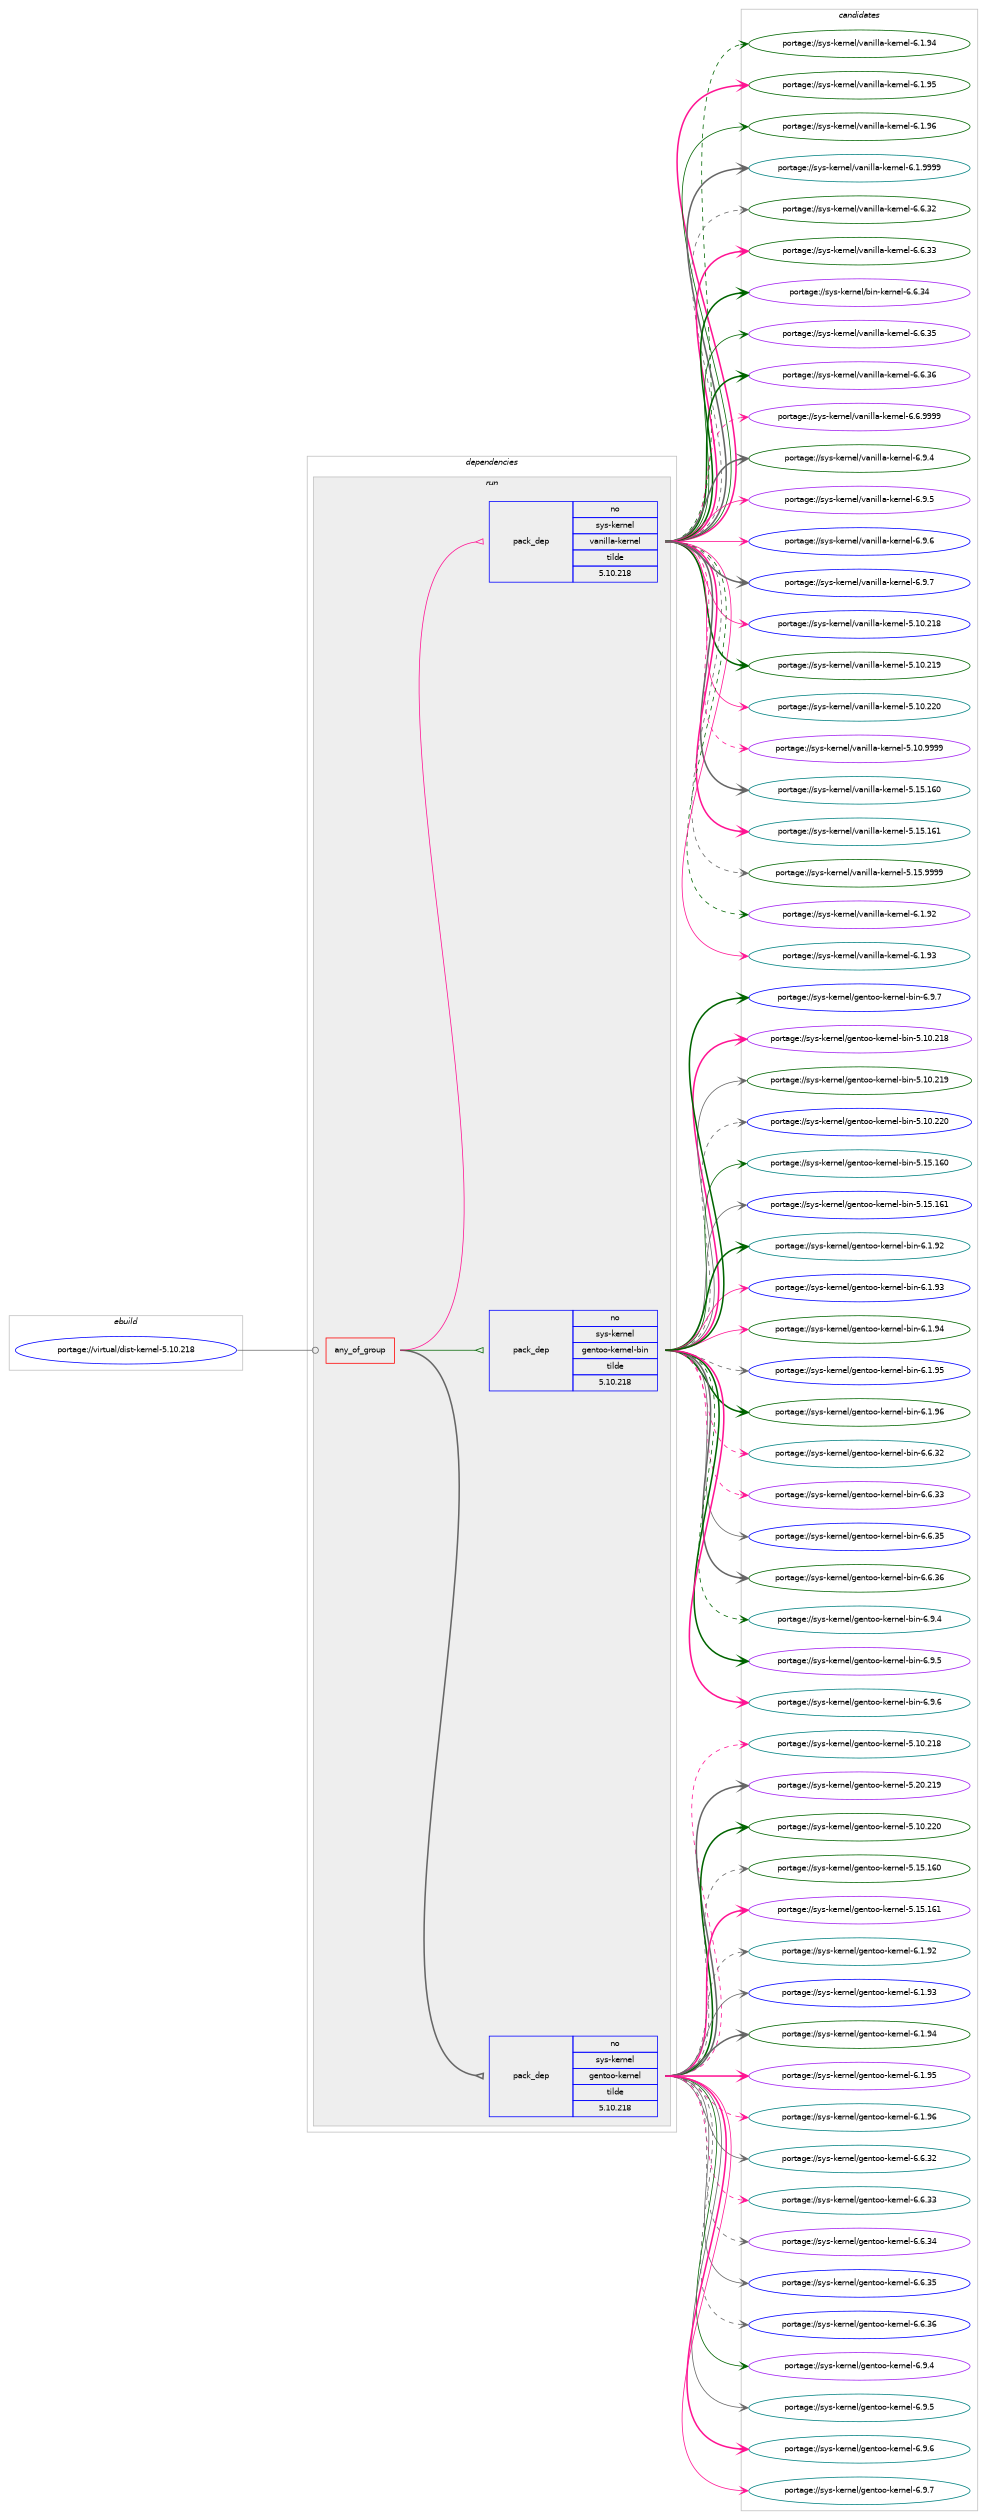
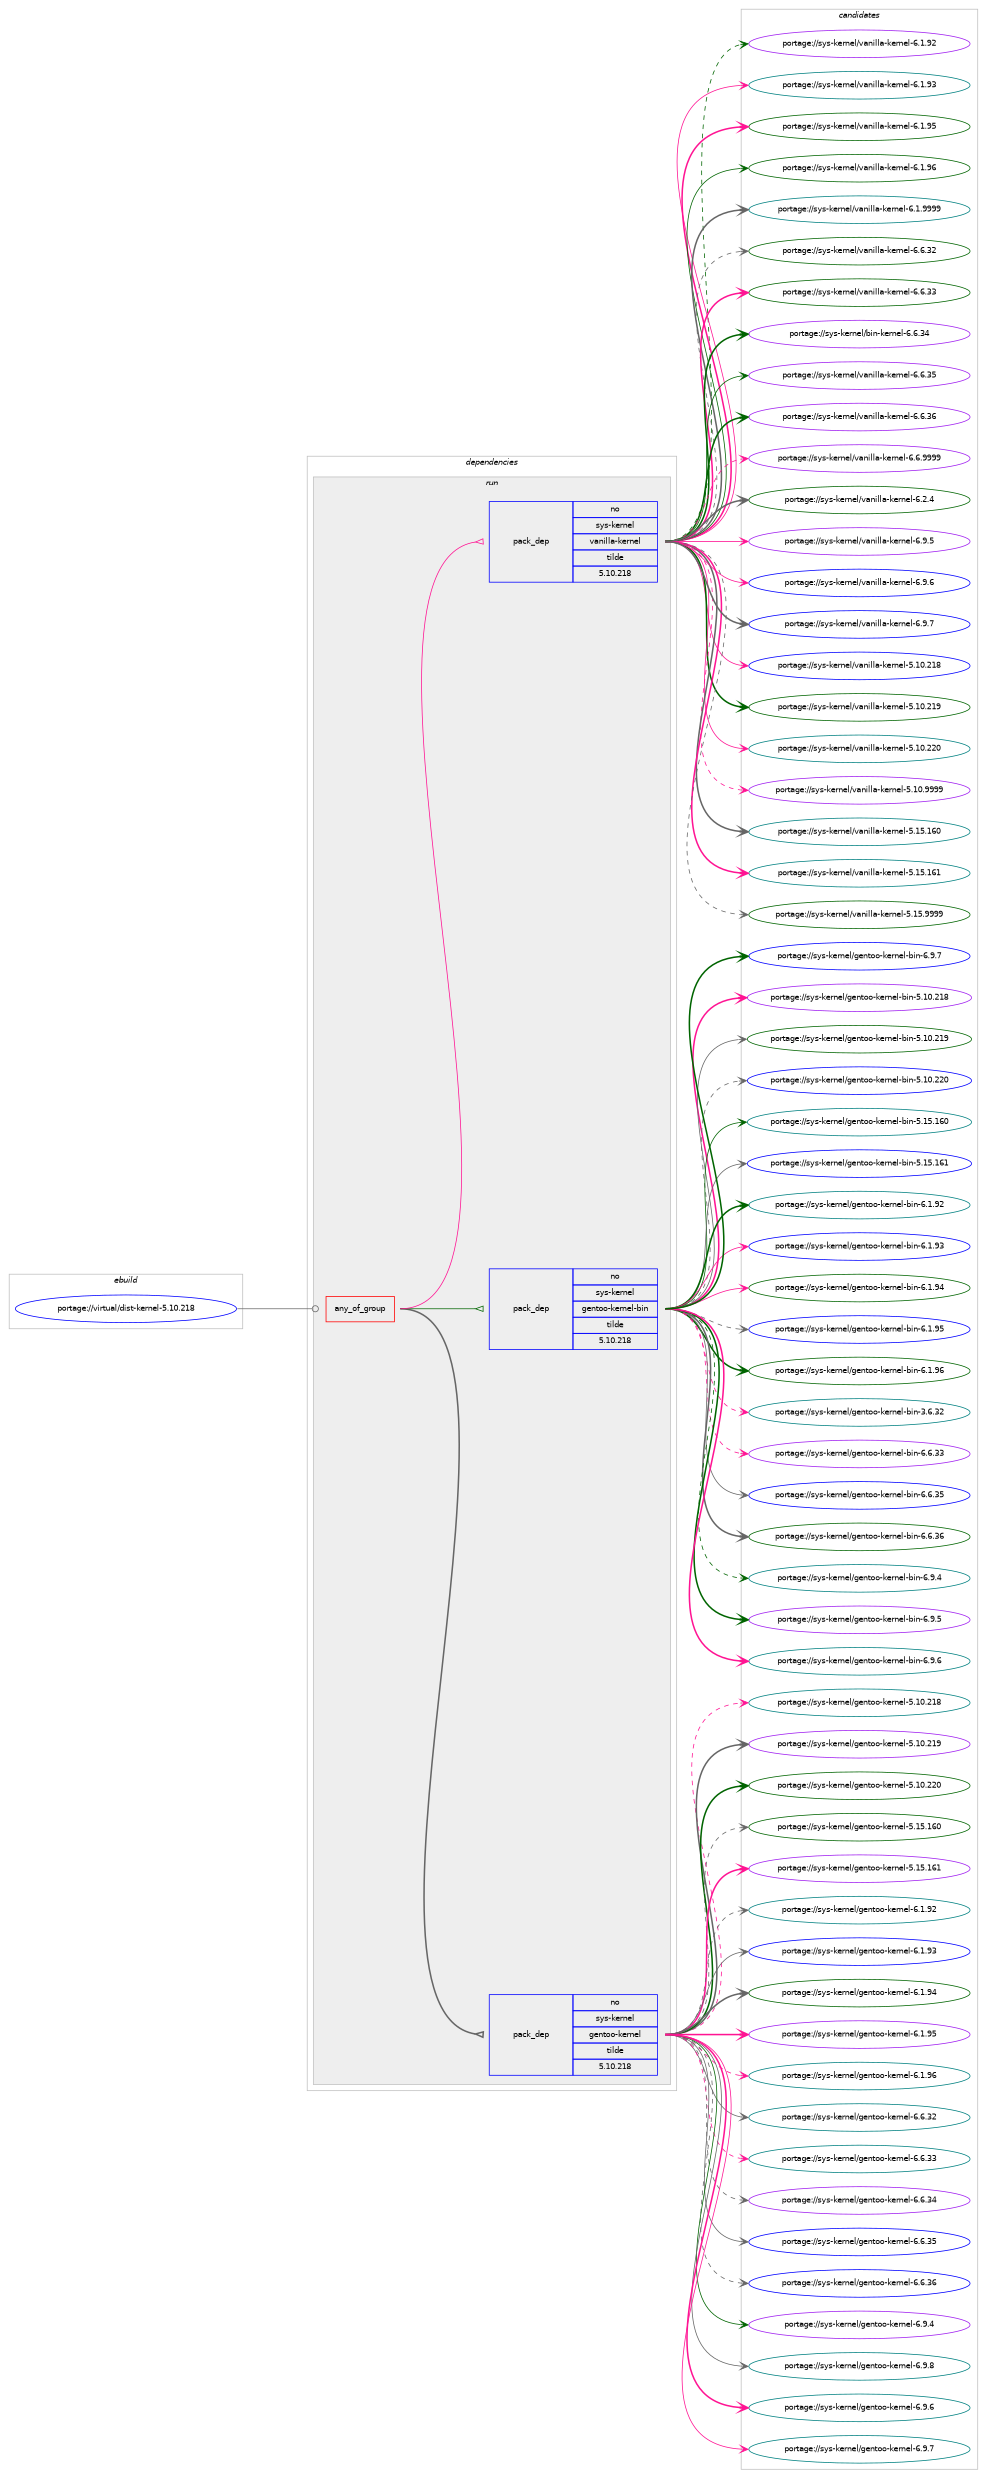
node "portage://sys-kernel/vanilla-kernel-6.1.94": removed
node "portage://sys-kernel/vanilla-kernel-6.9.4": label "portage://sys-kernel/vanilla-kernel-6.9.4" -> "portage://sys-kernel/vanilla-kernel-6.2.4"
node "portage://sys-kernel/gentoo-kernel-bin-6.6.32": label "portage://sys-kernel/gentoo-kernel-bin-6.6.32" -> "portage://sys-kernel/gentoo-kernel-bin-3.6.32"
node "portage://sys-kernel/gentoo-kernel-5.20.219": label "portage://sys-kernel/gentoo-kernel-5.20.219" -> "portage://sys-kernel/gentoo-kernel-5.10.219"
node "portage://sys-kernel/gentoo-kernel-6.9.5": label "portage://sys-kernel/gentoo-kernel-6.9.5" -> "portage://sys-kernel/gentoo-kernel-6.9.8"
